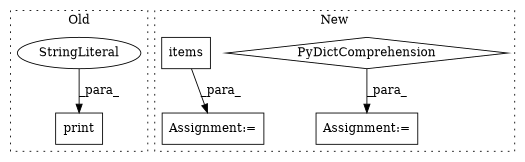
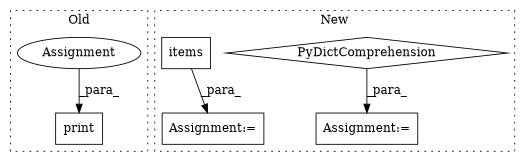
node "StringLiteral": label "StringLiteral" -> "Assignment"
